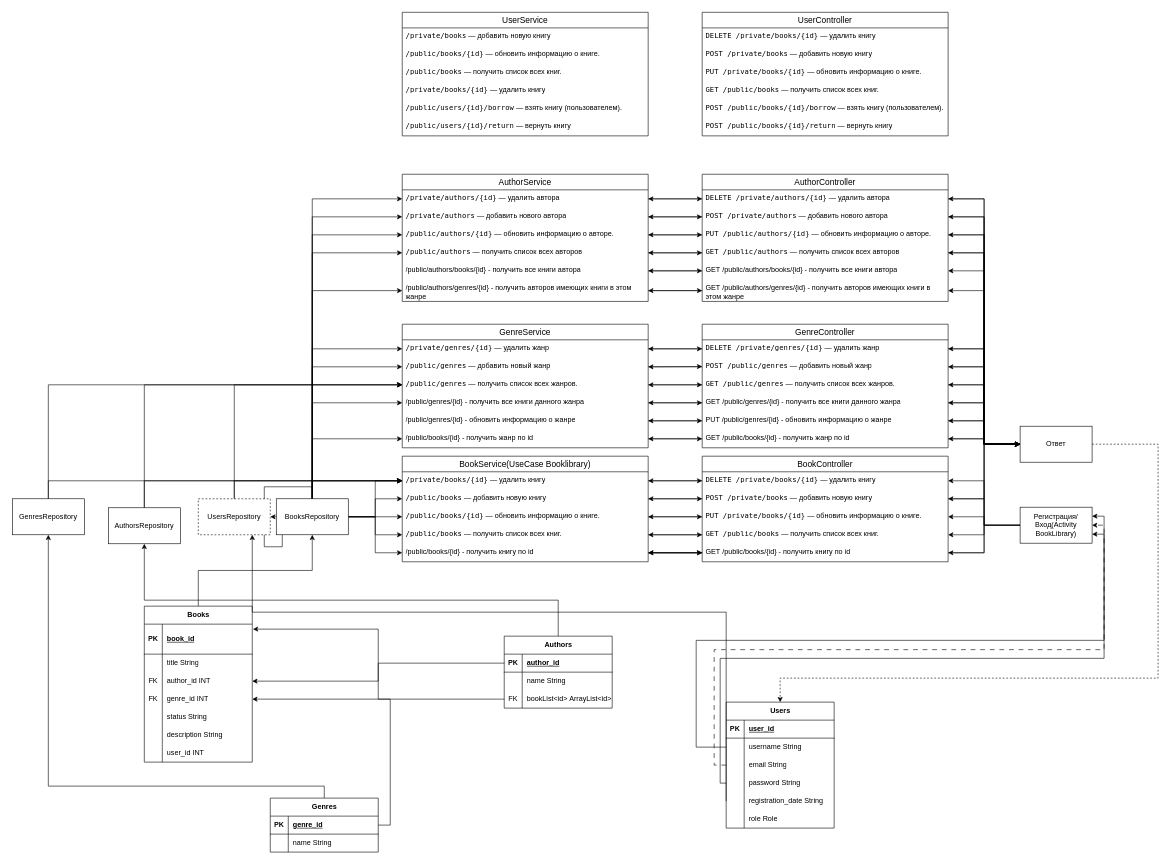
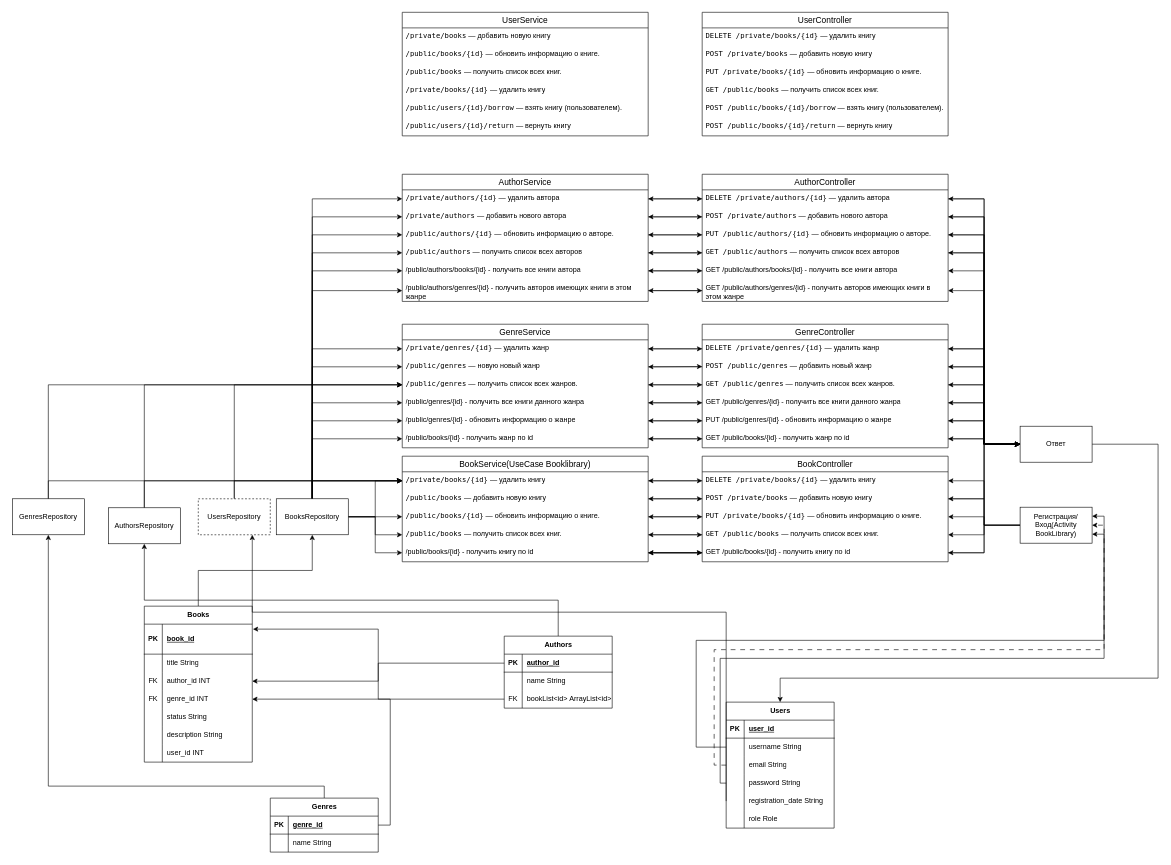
edge "BooksRepository" -> "/public/authors/books/{id} - получить все книги автора": added
node "/public/genres — добавить новый жанр": label "/public/genres — добавить новый жанр" -> "/public/genres — новую новый жанр"
edge "BooksRepository" -> "/public/books — добавить новую книгу": removed
edge "BooksRepository" -> "UsersRepository": now "BooksRepository" -> "/public/genres/{id} - обновить информацию о жанре"
edge "Ответ" -> "Users": style dashed -> solid
